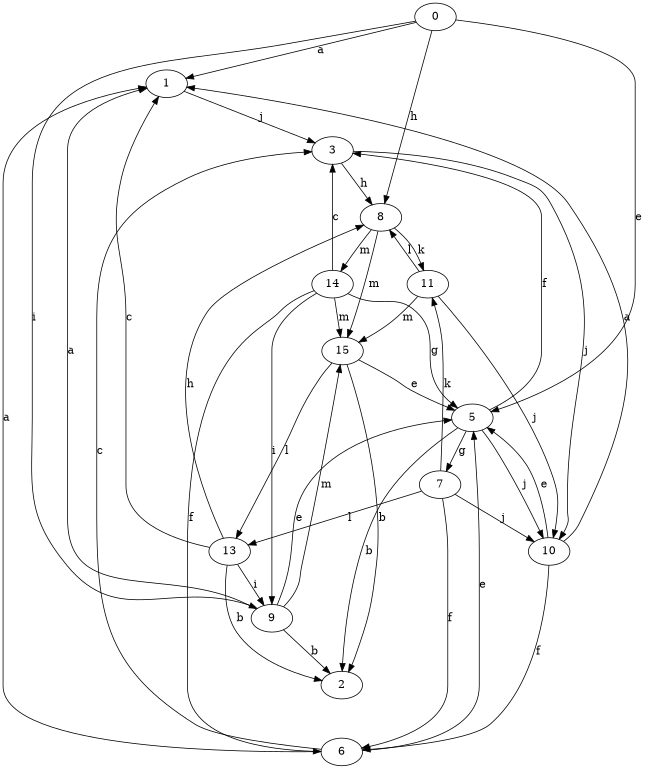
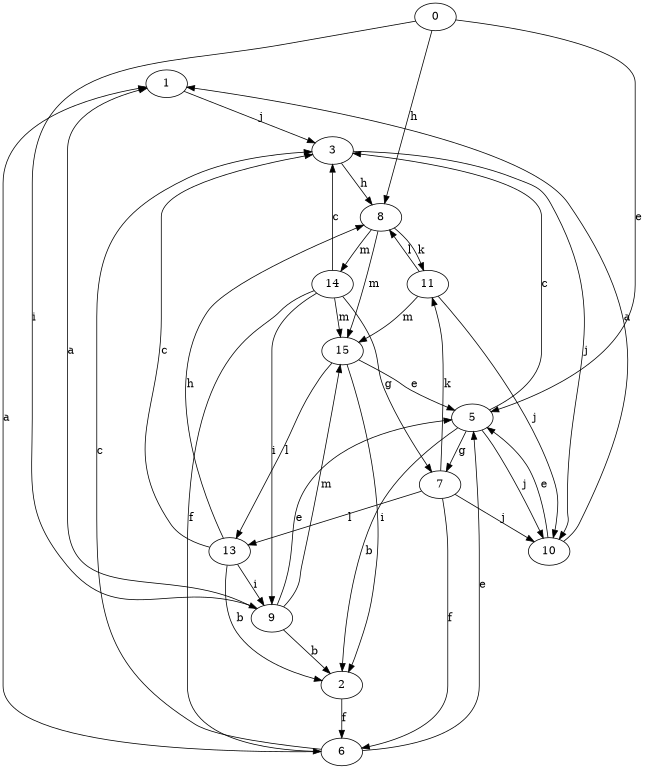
edge "0" -> "1": removed, label "a"
edge "5" -> "3": label "f" -> "c"
edge "14" -> "5": now "14" -> "7"
edge "13" -> "1": now "13" -> "3"
edge "15" -> "2": label "b" -> "i"
edge "10" -> "6": now "2" -> "6"
